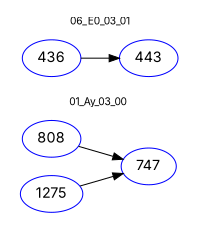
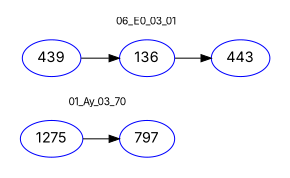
node "439": added
node "436": label "436" -> "136"
cluster "01_Ay_03_00": label "01_Ay_03_00" -> "01_Ay_03_70"
node "808": removed
node "747": label "747" -> "797"
